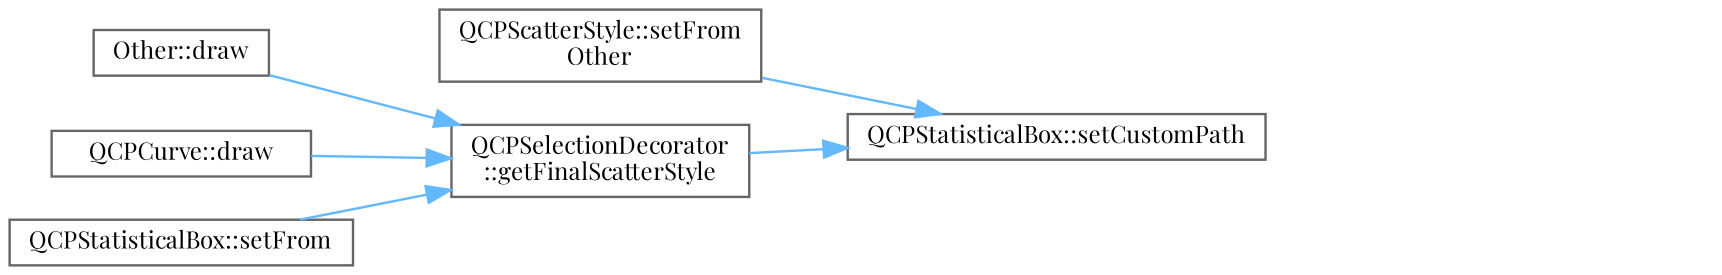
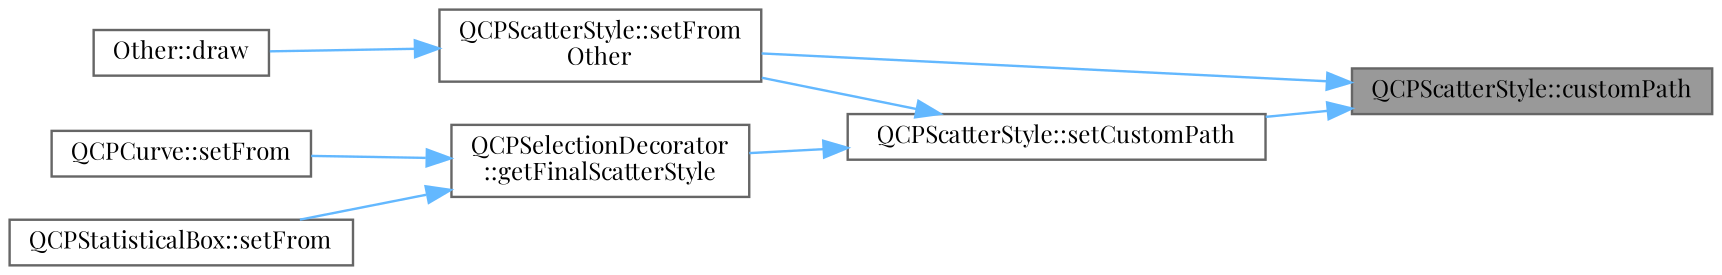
node "QCPScatterStyle::customPath": added
edge "Other::draw" -> "QCPSelectionDecorator ::getFinalScatterStyle": now "Other::draw" -> "QCPScatterStyle::setFrom Other"
node "QCPStatisticalBox::setCustomPath": label "QCPStatisticalBox::setCustomPath" -> "QCPScatterStyle::setCustomPath"
node "QCPCurve::draw": label "QCPCurve::draw" -> "QCPCurve::setFrom"
